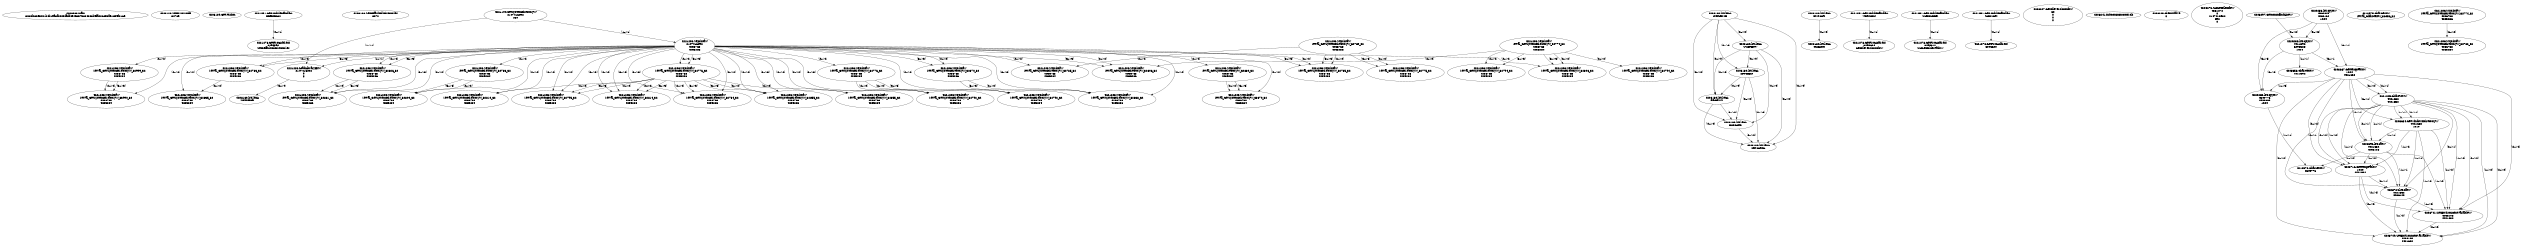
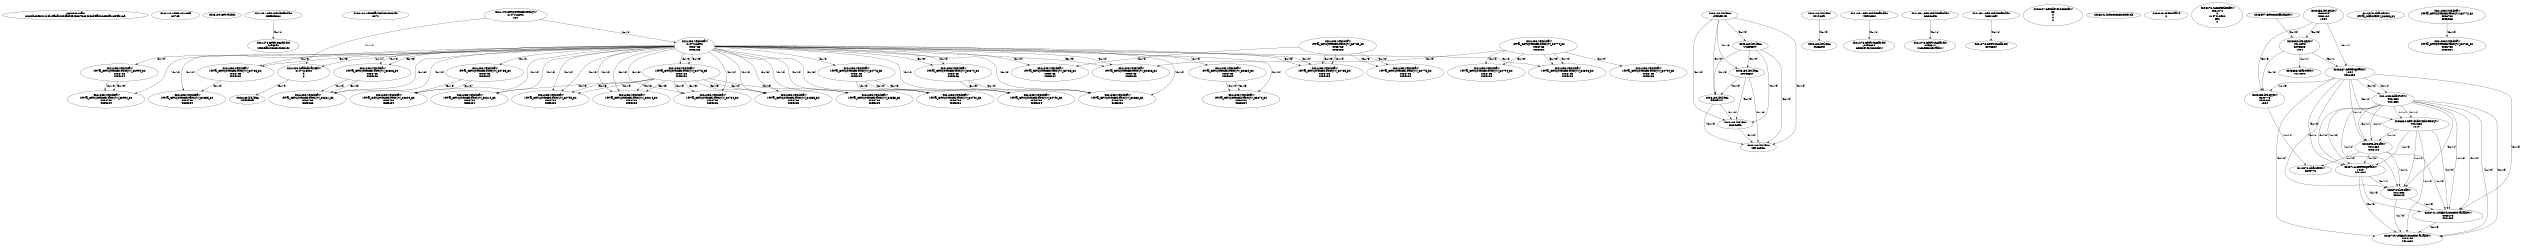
node "4221251.GetModuleHandleA SHFOLDER": label "4221251.GetModuleHandleA SHFOLDER" -> "4221251.GetModuleHandleA CLBCATQ"
